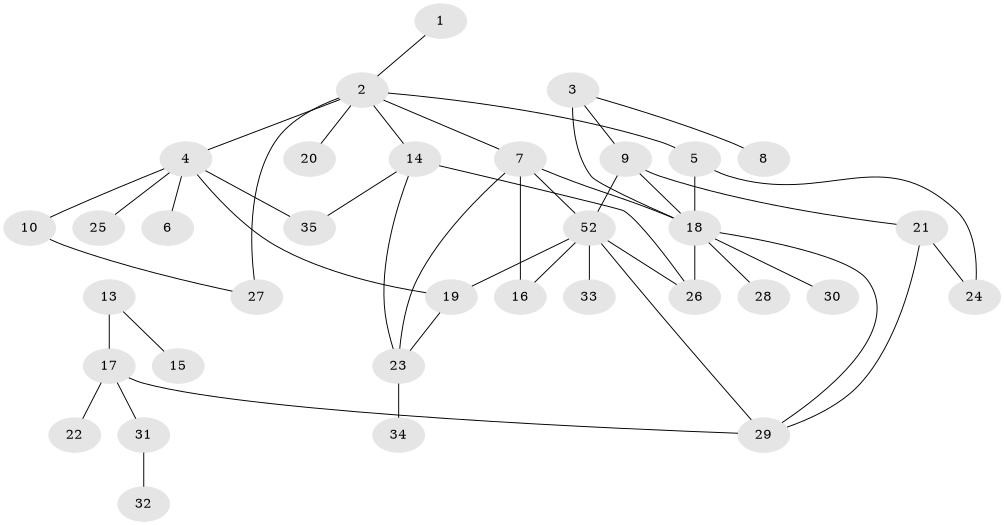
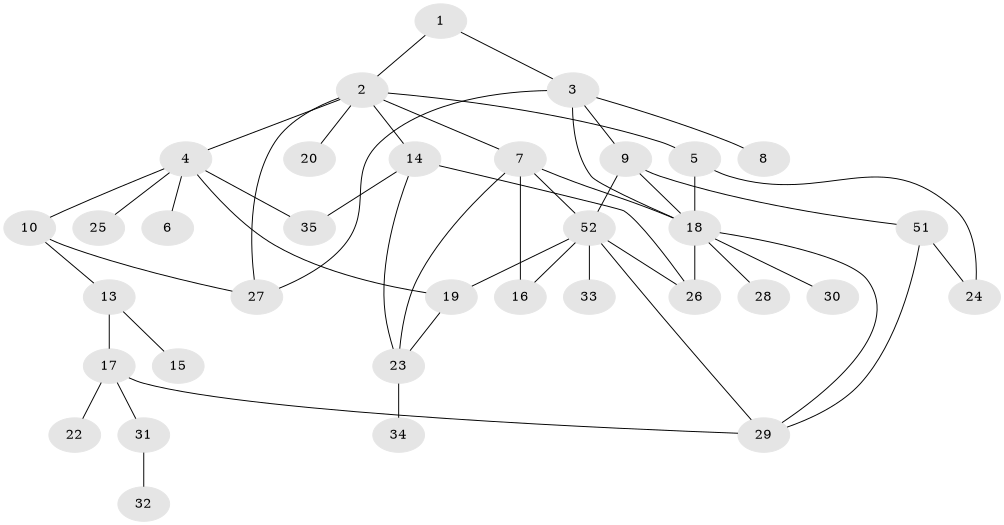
edge "1" -- "3": added
edge "3" -- "27": added
node "21": label "21" -> "51"
edge "10" -- "13": added
